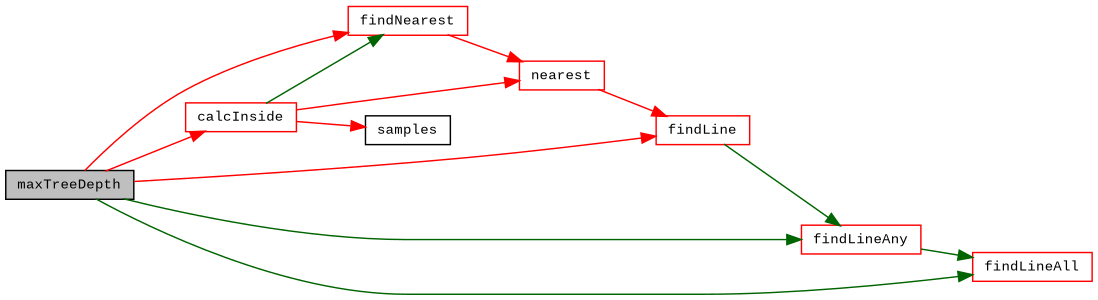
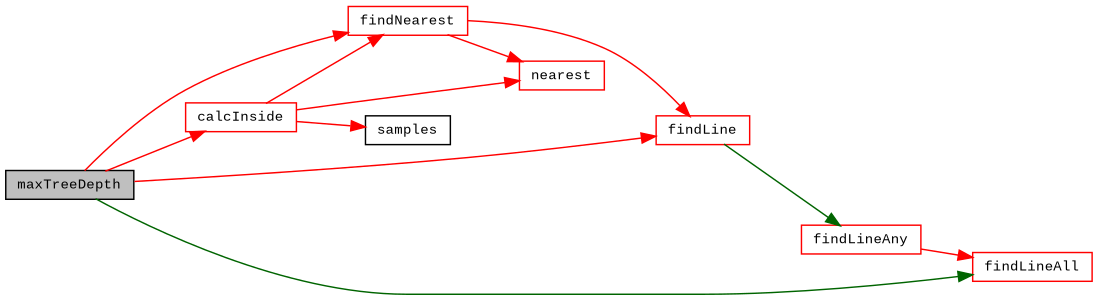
edge "calcInside" -> "findNearest": color darkgreen -> red
edge "nearest" -> "findLine": now "findNearest" -> "findLine"
edge "maxTreeDepth" -> "findLineAny": removed
edge "findLineAny" -> "findLineAll": color darkgreen -> red
